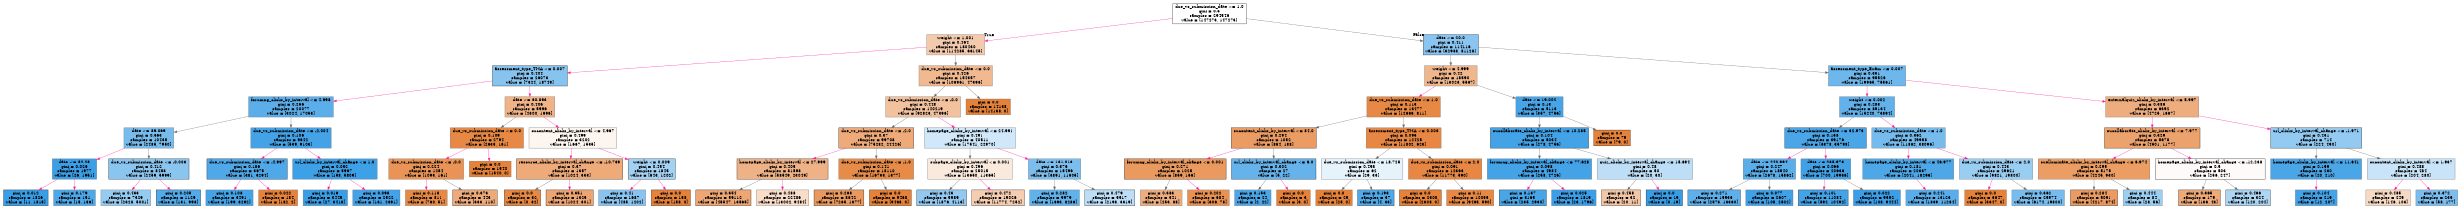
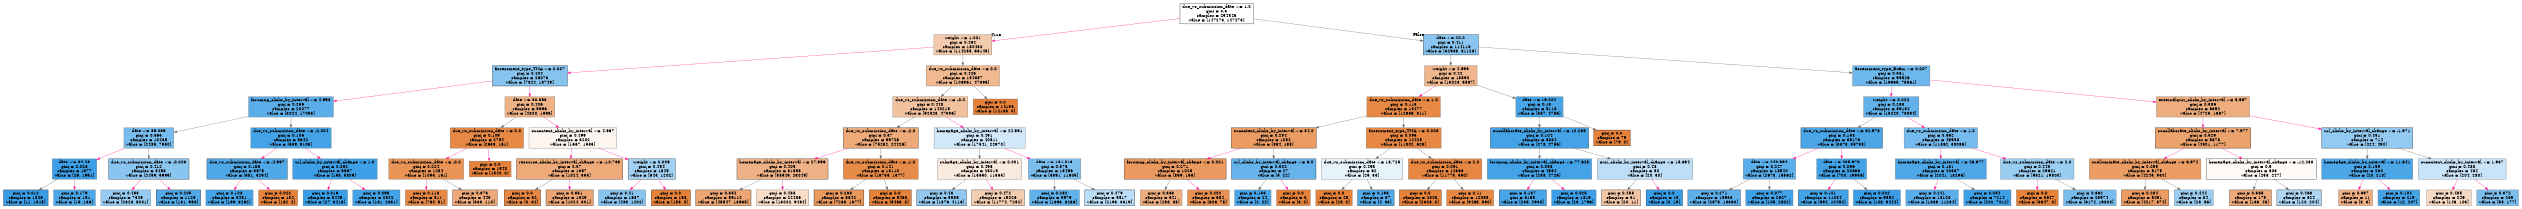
edge "date <= 82.28 gini = 0.026 samples = 1977 value = [26, 1951]" -> "gini = 0.012 samples = 1826 value = [11, 1815]": color deeppink -> gray40
node "gini = 0.458 samples = 32 value = [20, 11]": label "gini = 0.458 samples = 32 value = [20, 11]" -> "gini = 0.458 samples = 31 value = [20, 11]"
node "gini = 0.054 samples = 7214 value = [202, 7012]": added
node "gini = 0.397 samples = 11 value = [8, 3]": added
